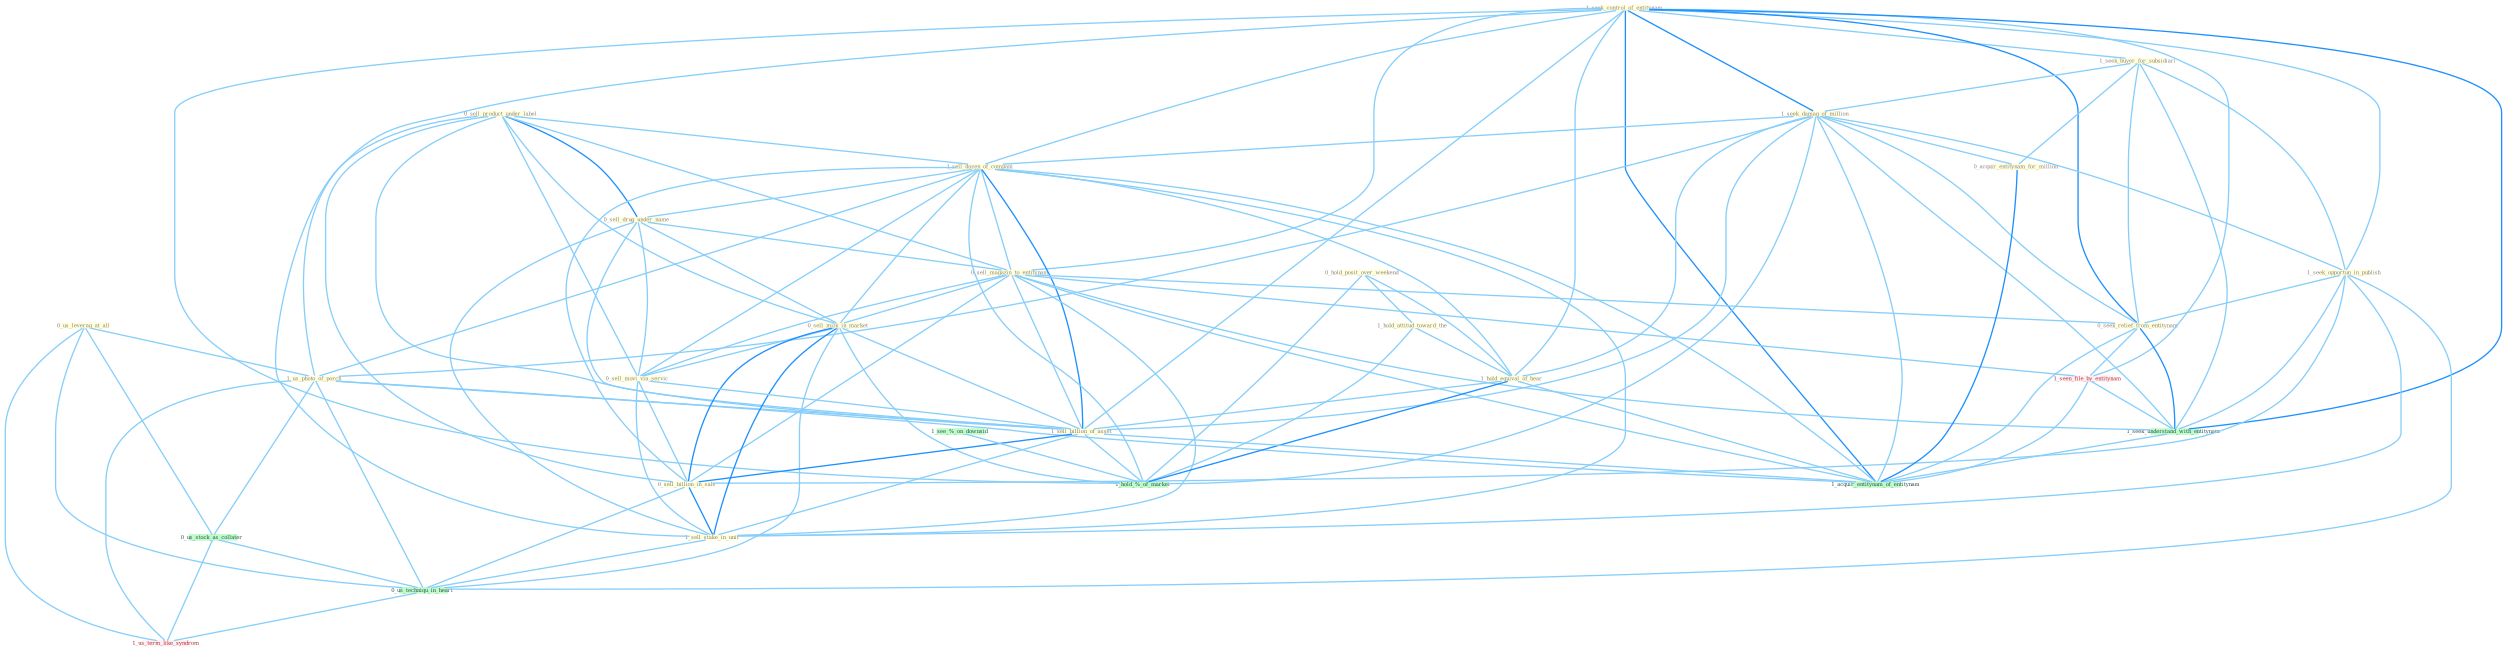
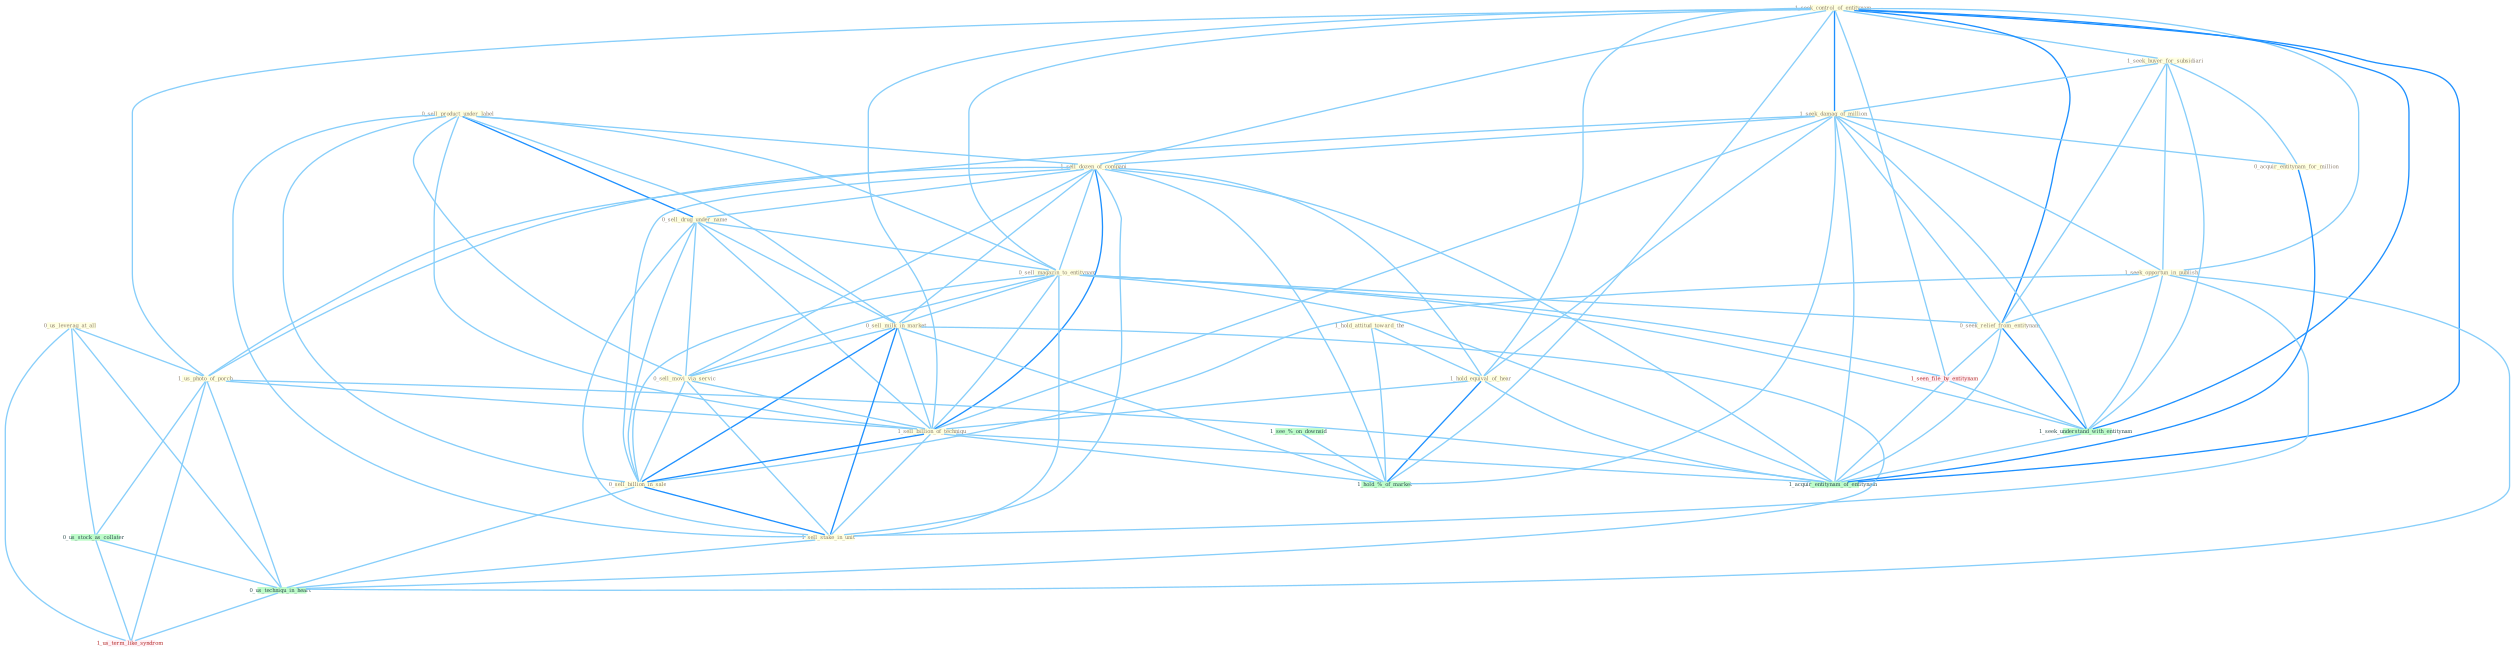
node "0_hold_posit_over_weekend": removed
edge "0_sell_drug_under_name" -- "0_sell_billion_in_sale": added
node "1_sell_billion_of_asset": label "1_sell_billion_of_asset" -> "1_sell_billion_of_techniqu"
